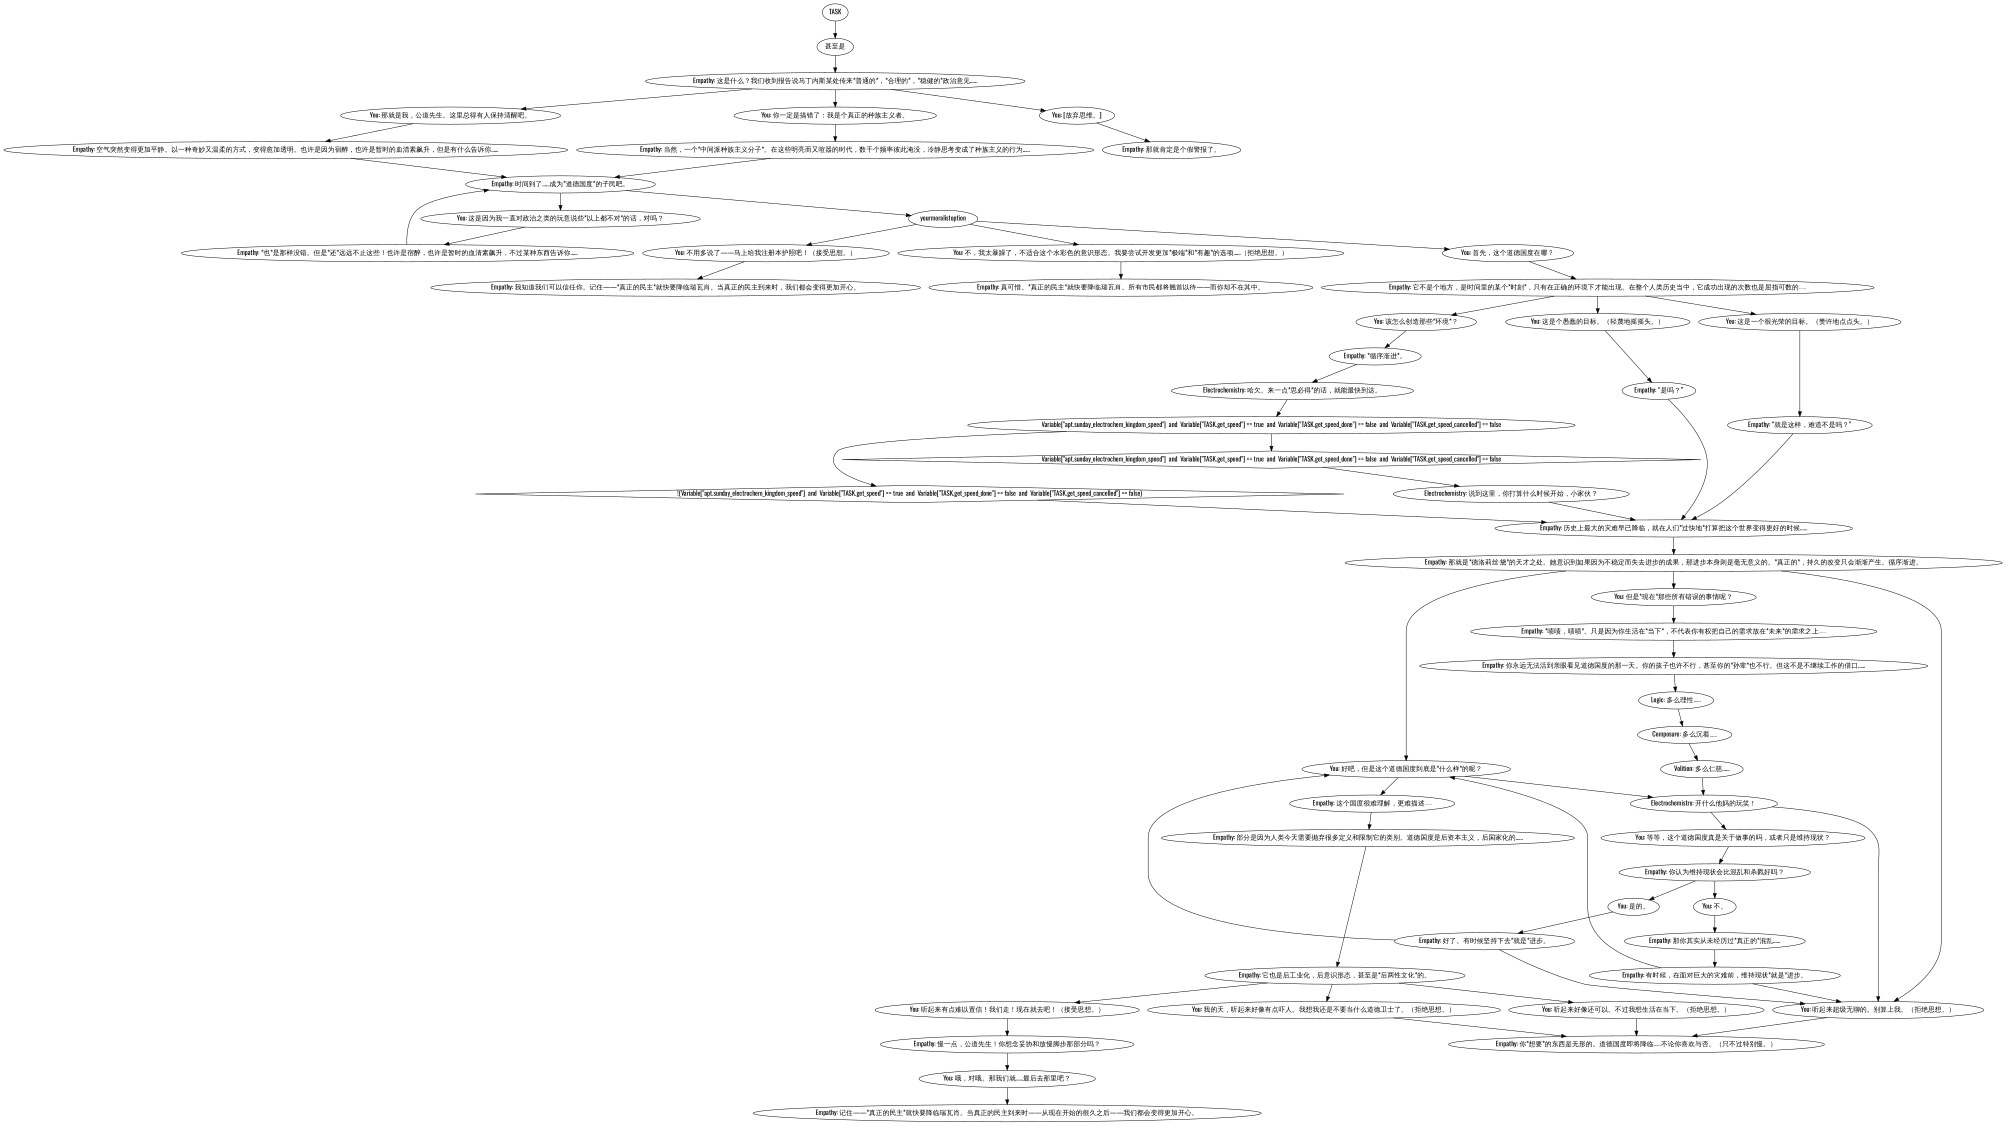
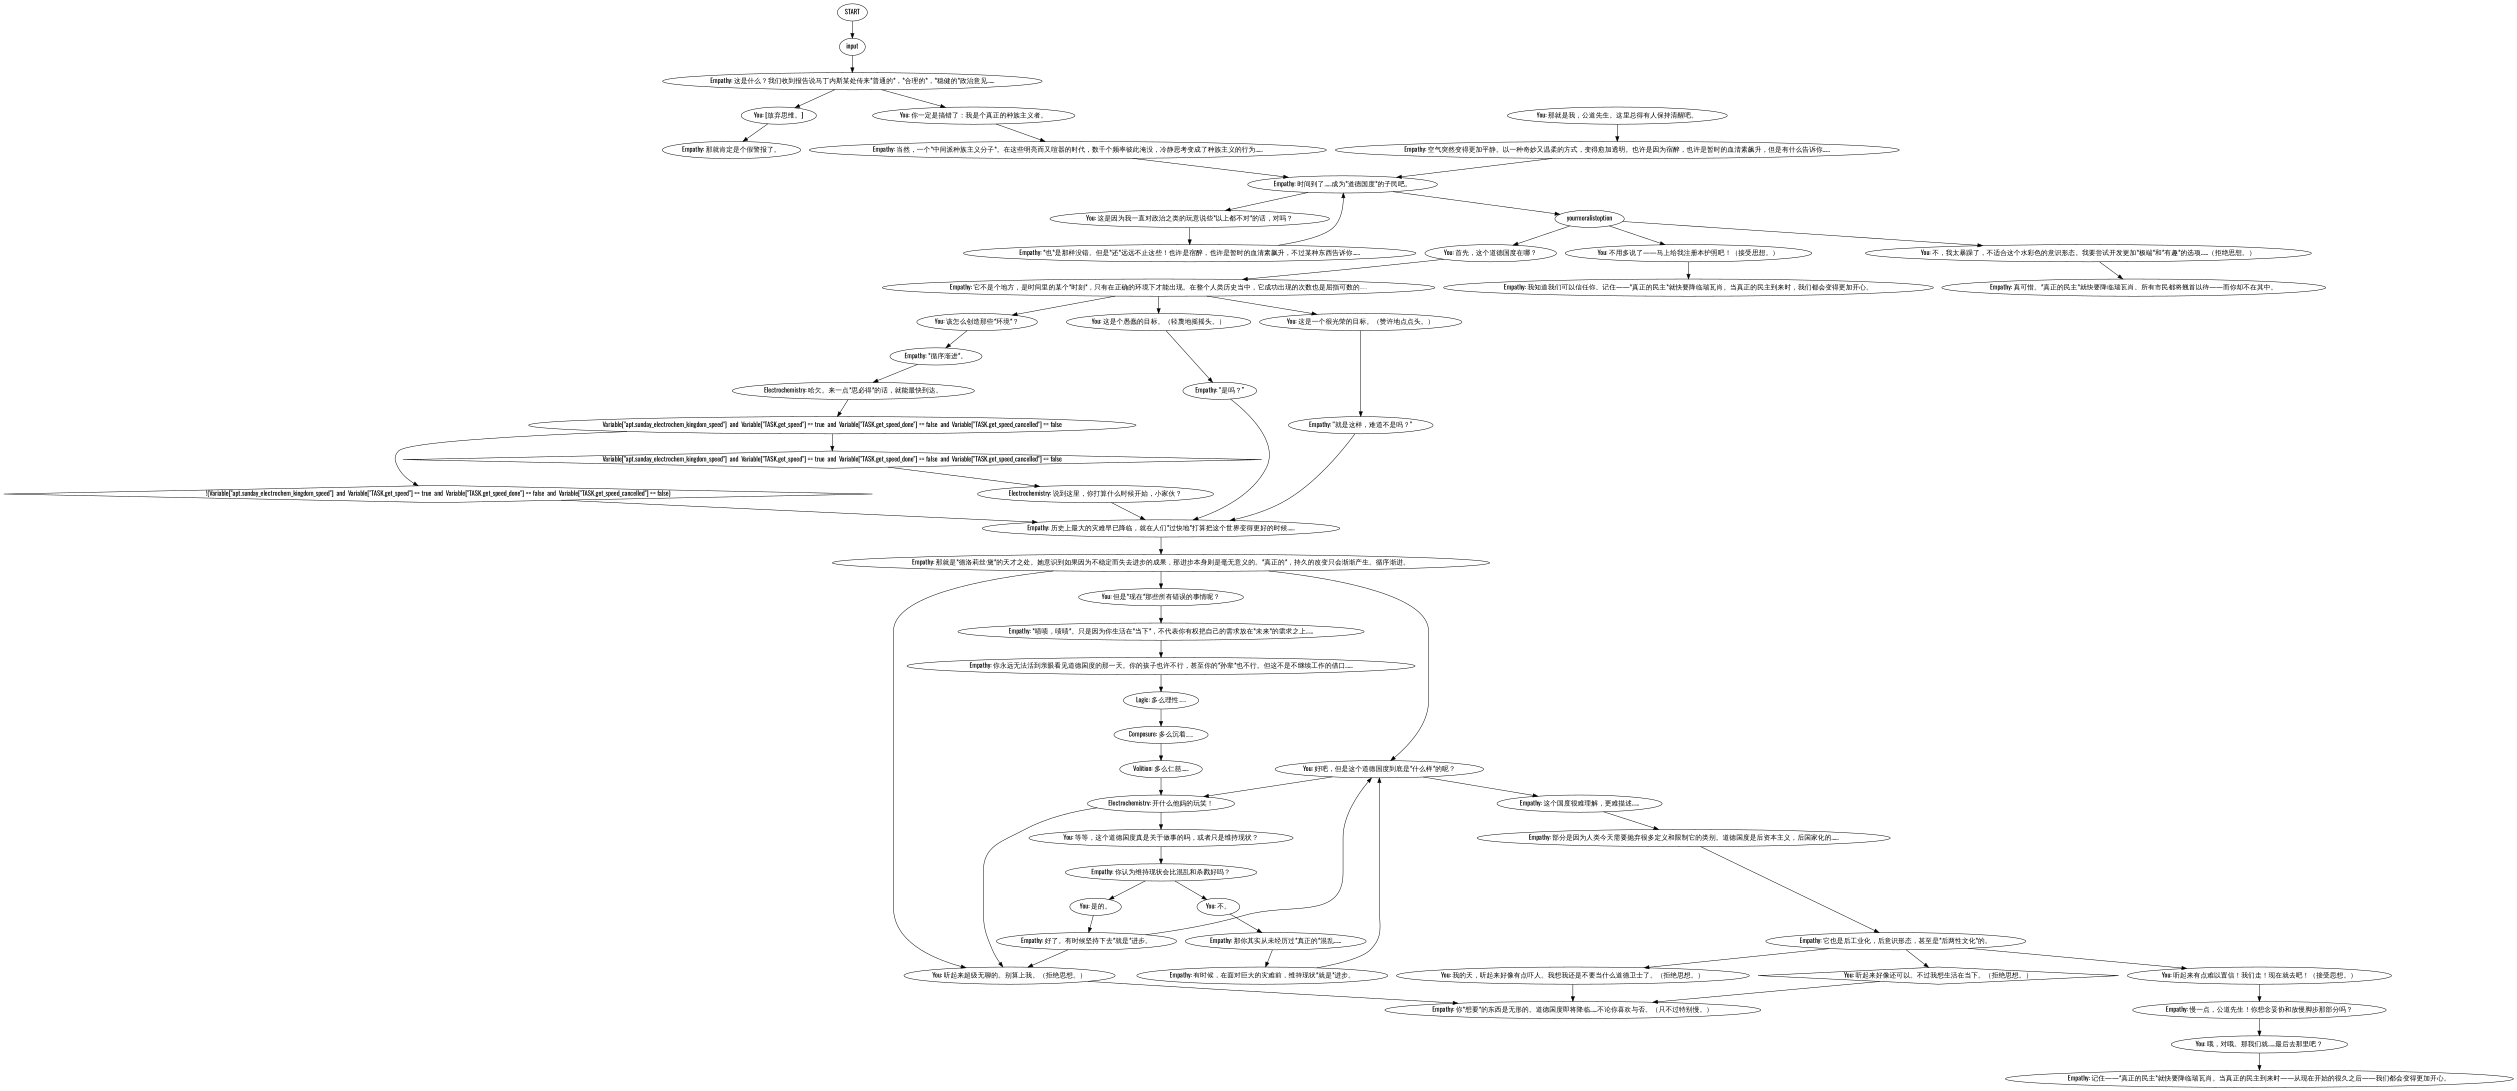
node "TASK": label "TASK" -> "START"
node "甚至是": label "甚至是" -> "input"
edge "Empathy: 这是什么？我们收到报告说马丁内斯某处传来*普通的*，*合理的*，*稳健的*政治意见……" -> "You: 那就是我，公道先生。这里总得有人保持清醒吧。": removed
edge "Empathy: 有时候，在面对巨大的灾难前，维持现状*就是*进步。" -> "You: 听起来超级无聊的。别算上我。（拒绝思想。）": removed
node "You: 听起来好像还可以。不过我想生活在当下。（拒绝思想。）": shape ellipse -> diamond
